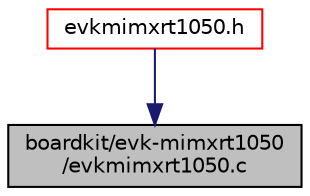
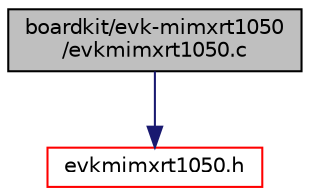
edge "evkmimxrt1050.h" -> "boardkit/evk-mimxrt1050 /evkmimxrt1050.c": reversed
